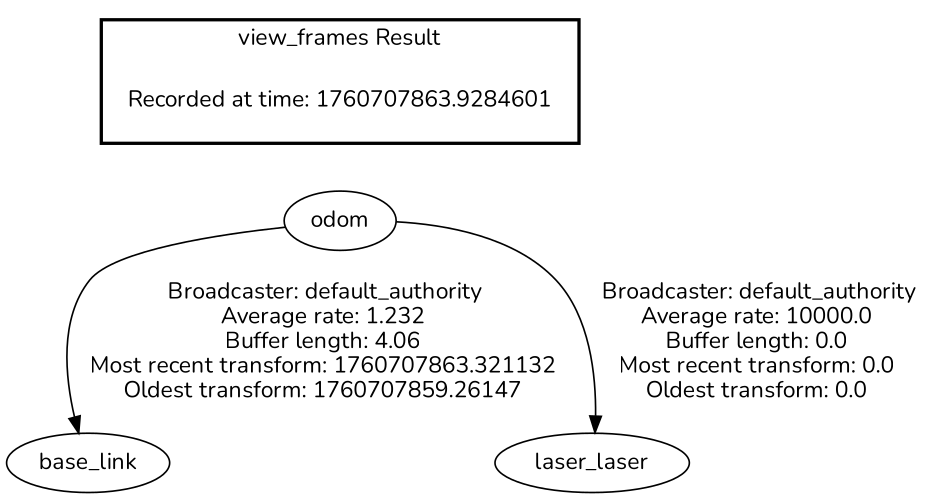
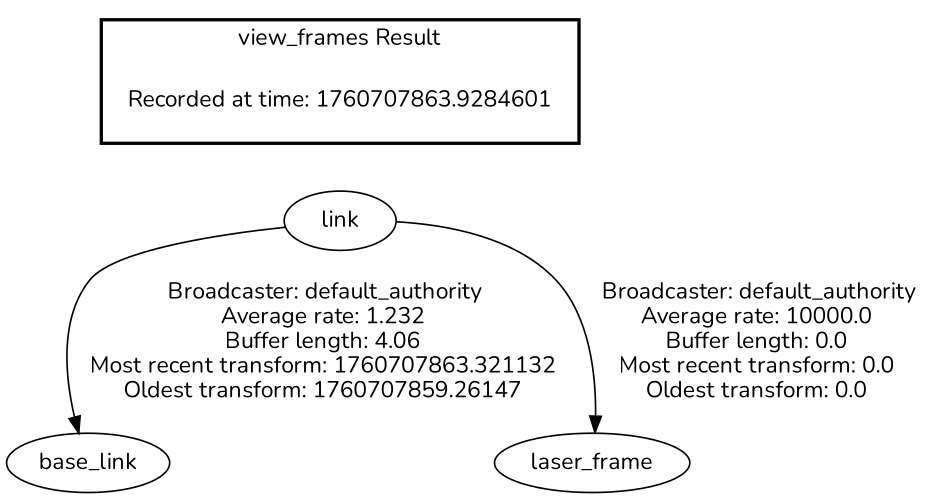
node "odom": label "odom" -> "link"
node "laser_laser": label "laser_laser" -> "laser_frame"
